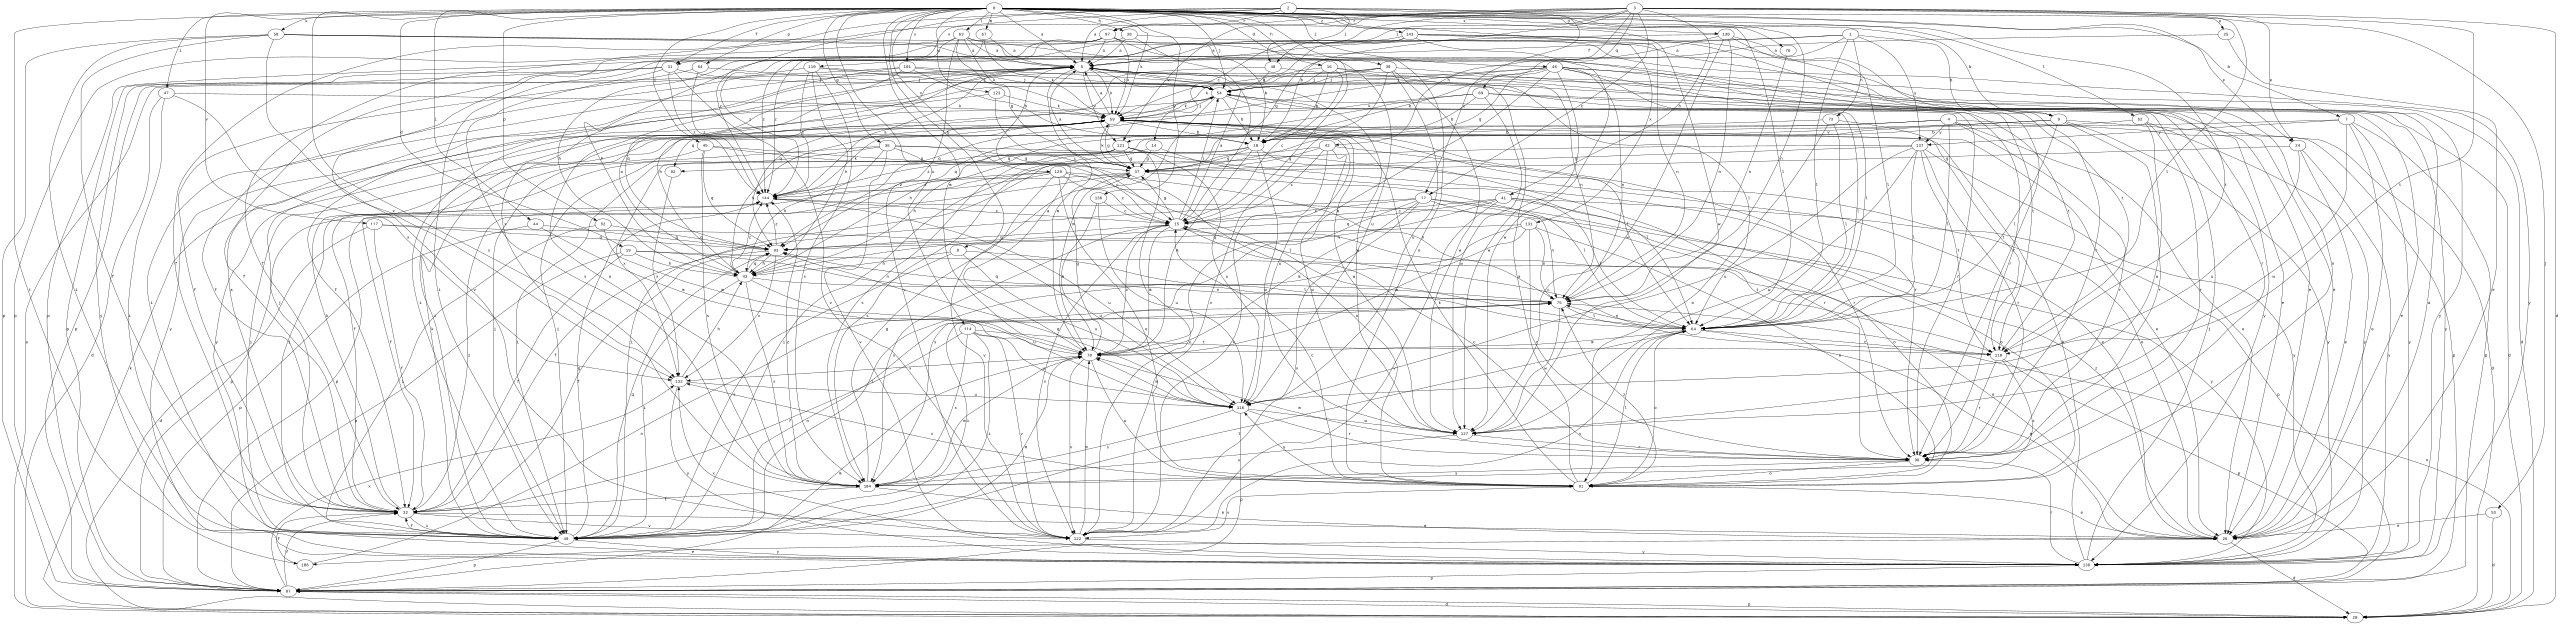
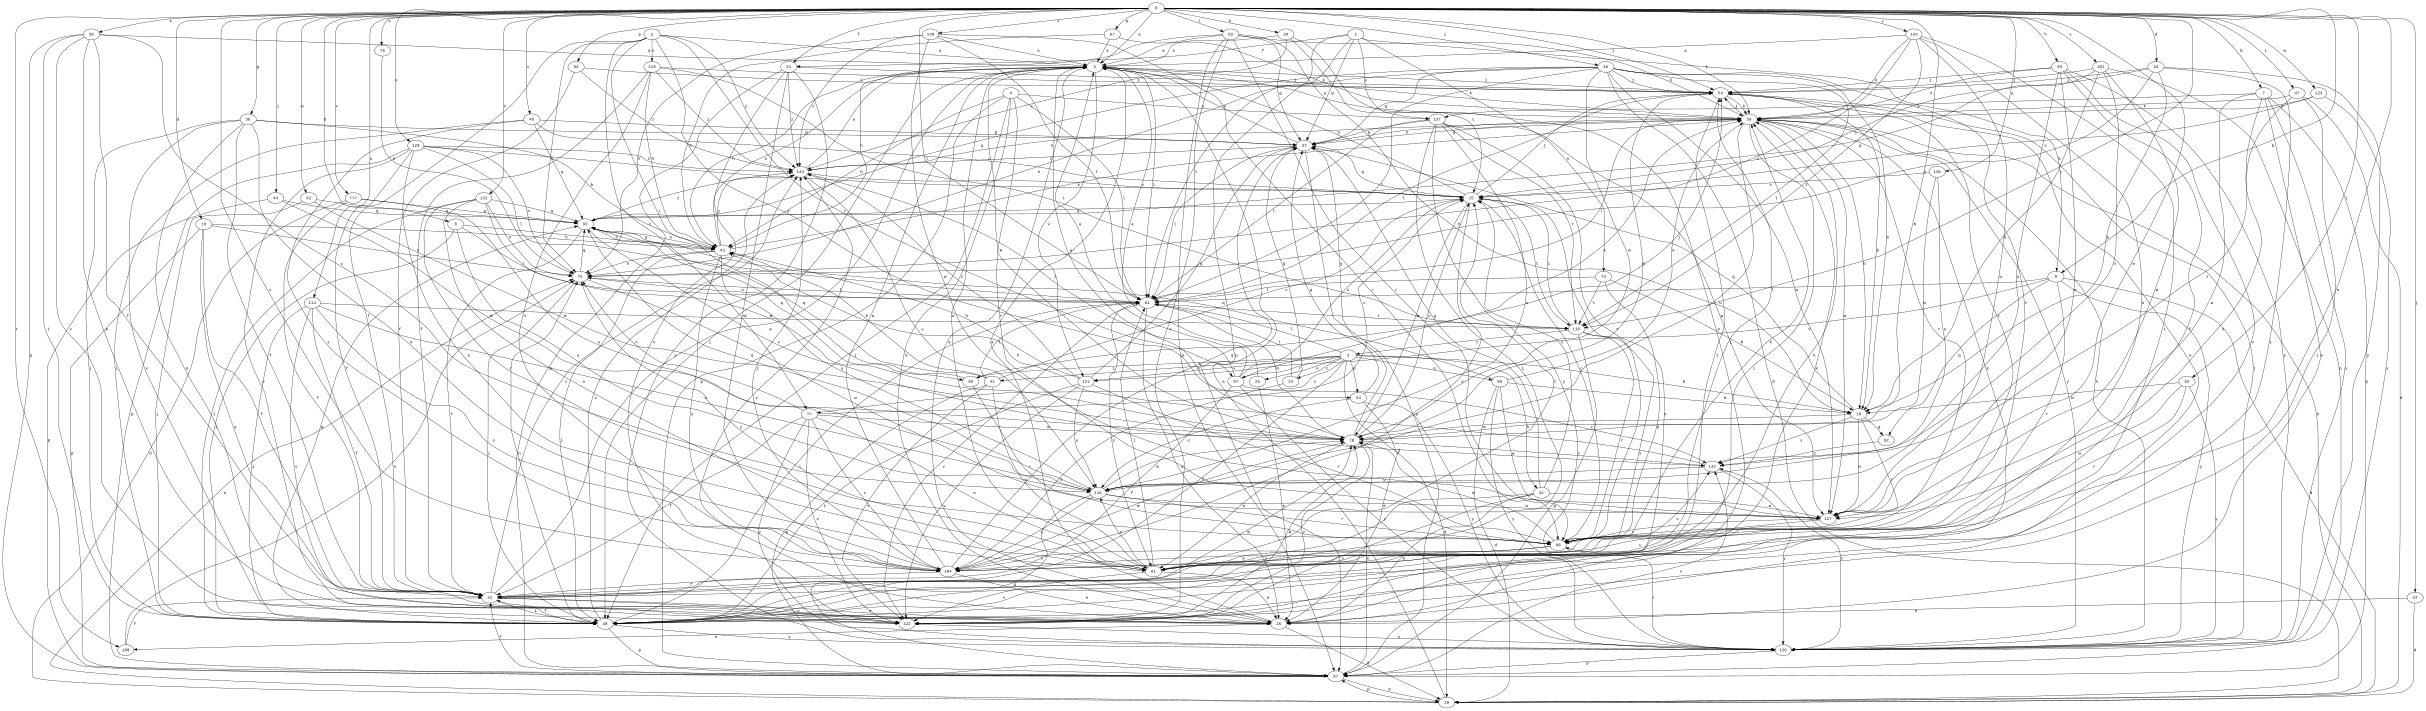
edge "3" -> "110": reversed
edge "49" -> "144": label "g" -> "z"
